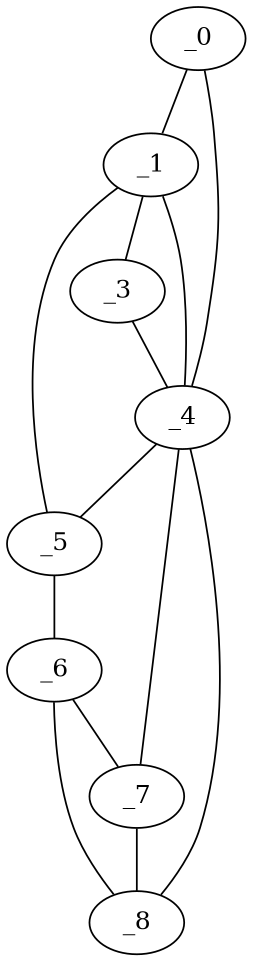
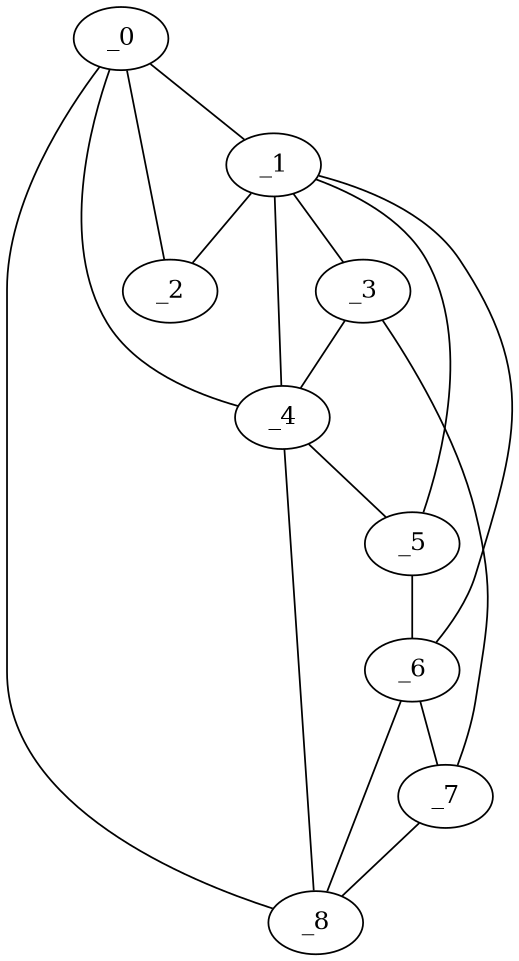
node "_2": added
edge "_1" -- "_6": added
edge "_0" -- "_8": added
edge "_4" -- "_7": now "_3" -- "_7"
